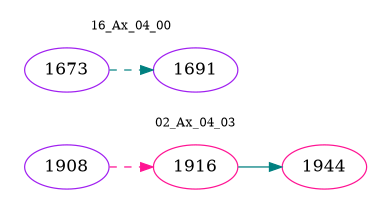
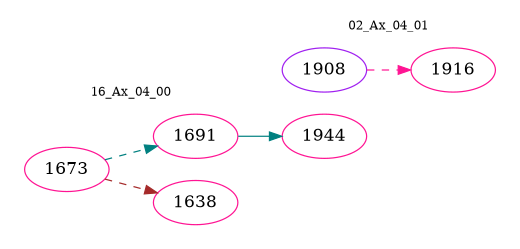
node "1673": color purple -> deeppink
node "1691": color purple -> deeppink
cluster "02_Ax_04_03": label "02_Ax_04_03" -> "02_Ax_04_01"
edge "1916" -> "1944": now "1691" -> "1944"
node "1638": added
